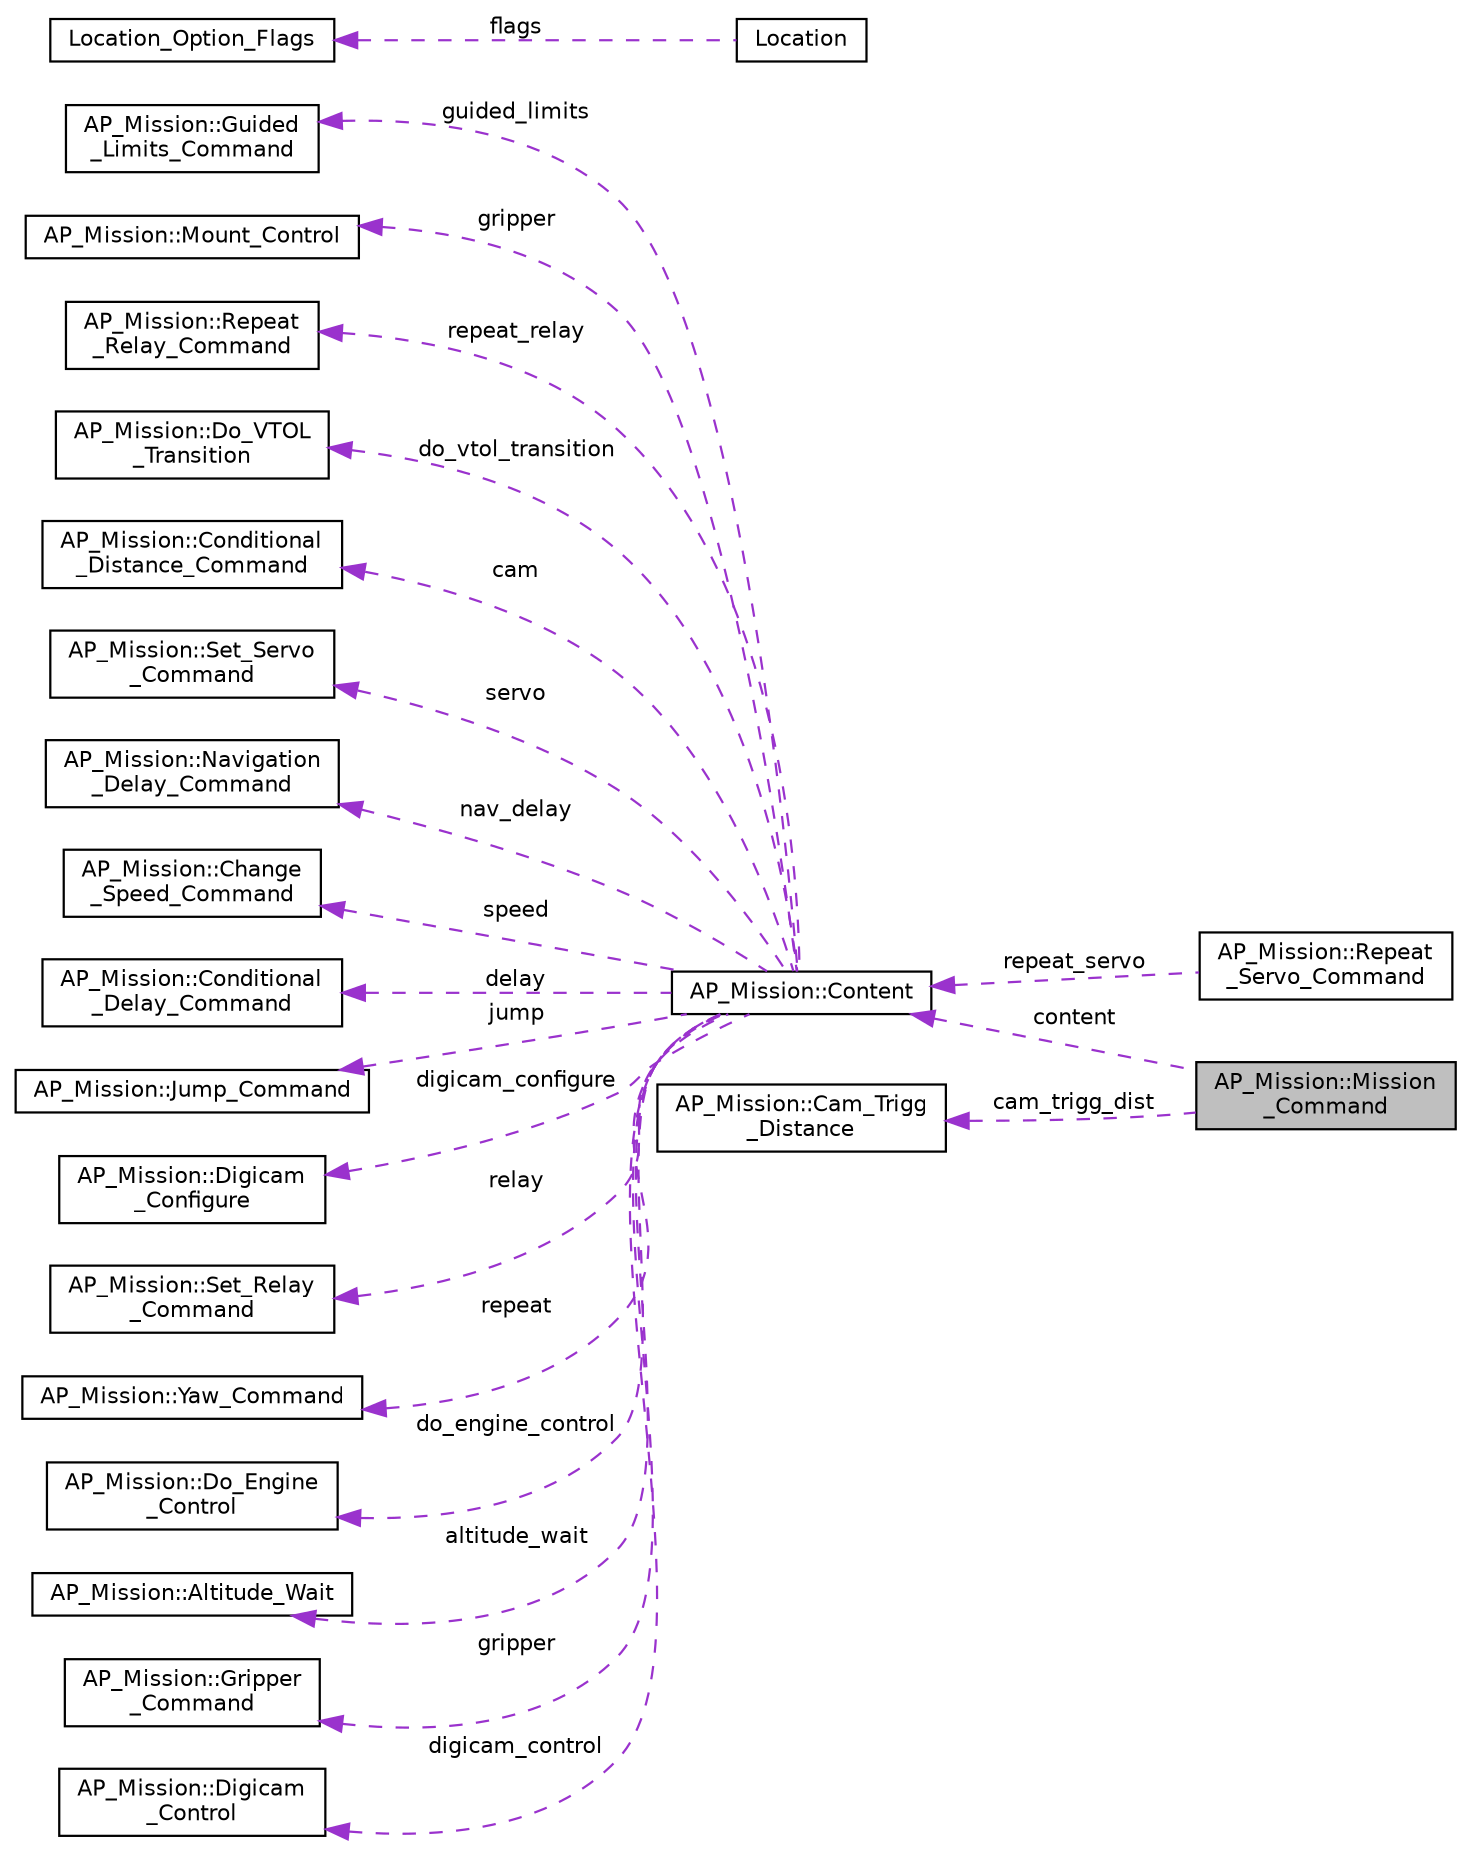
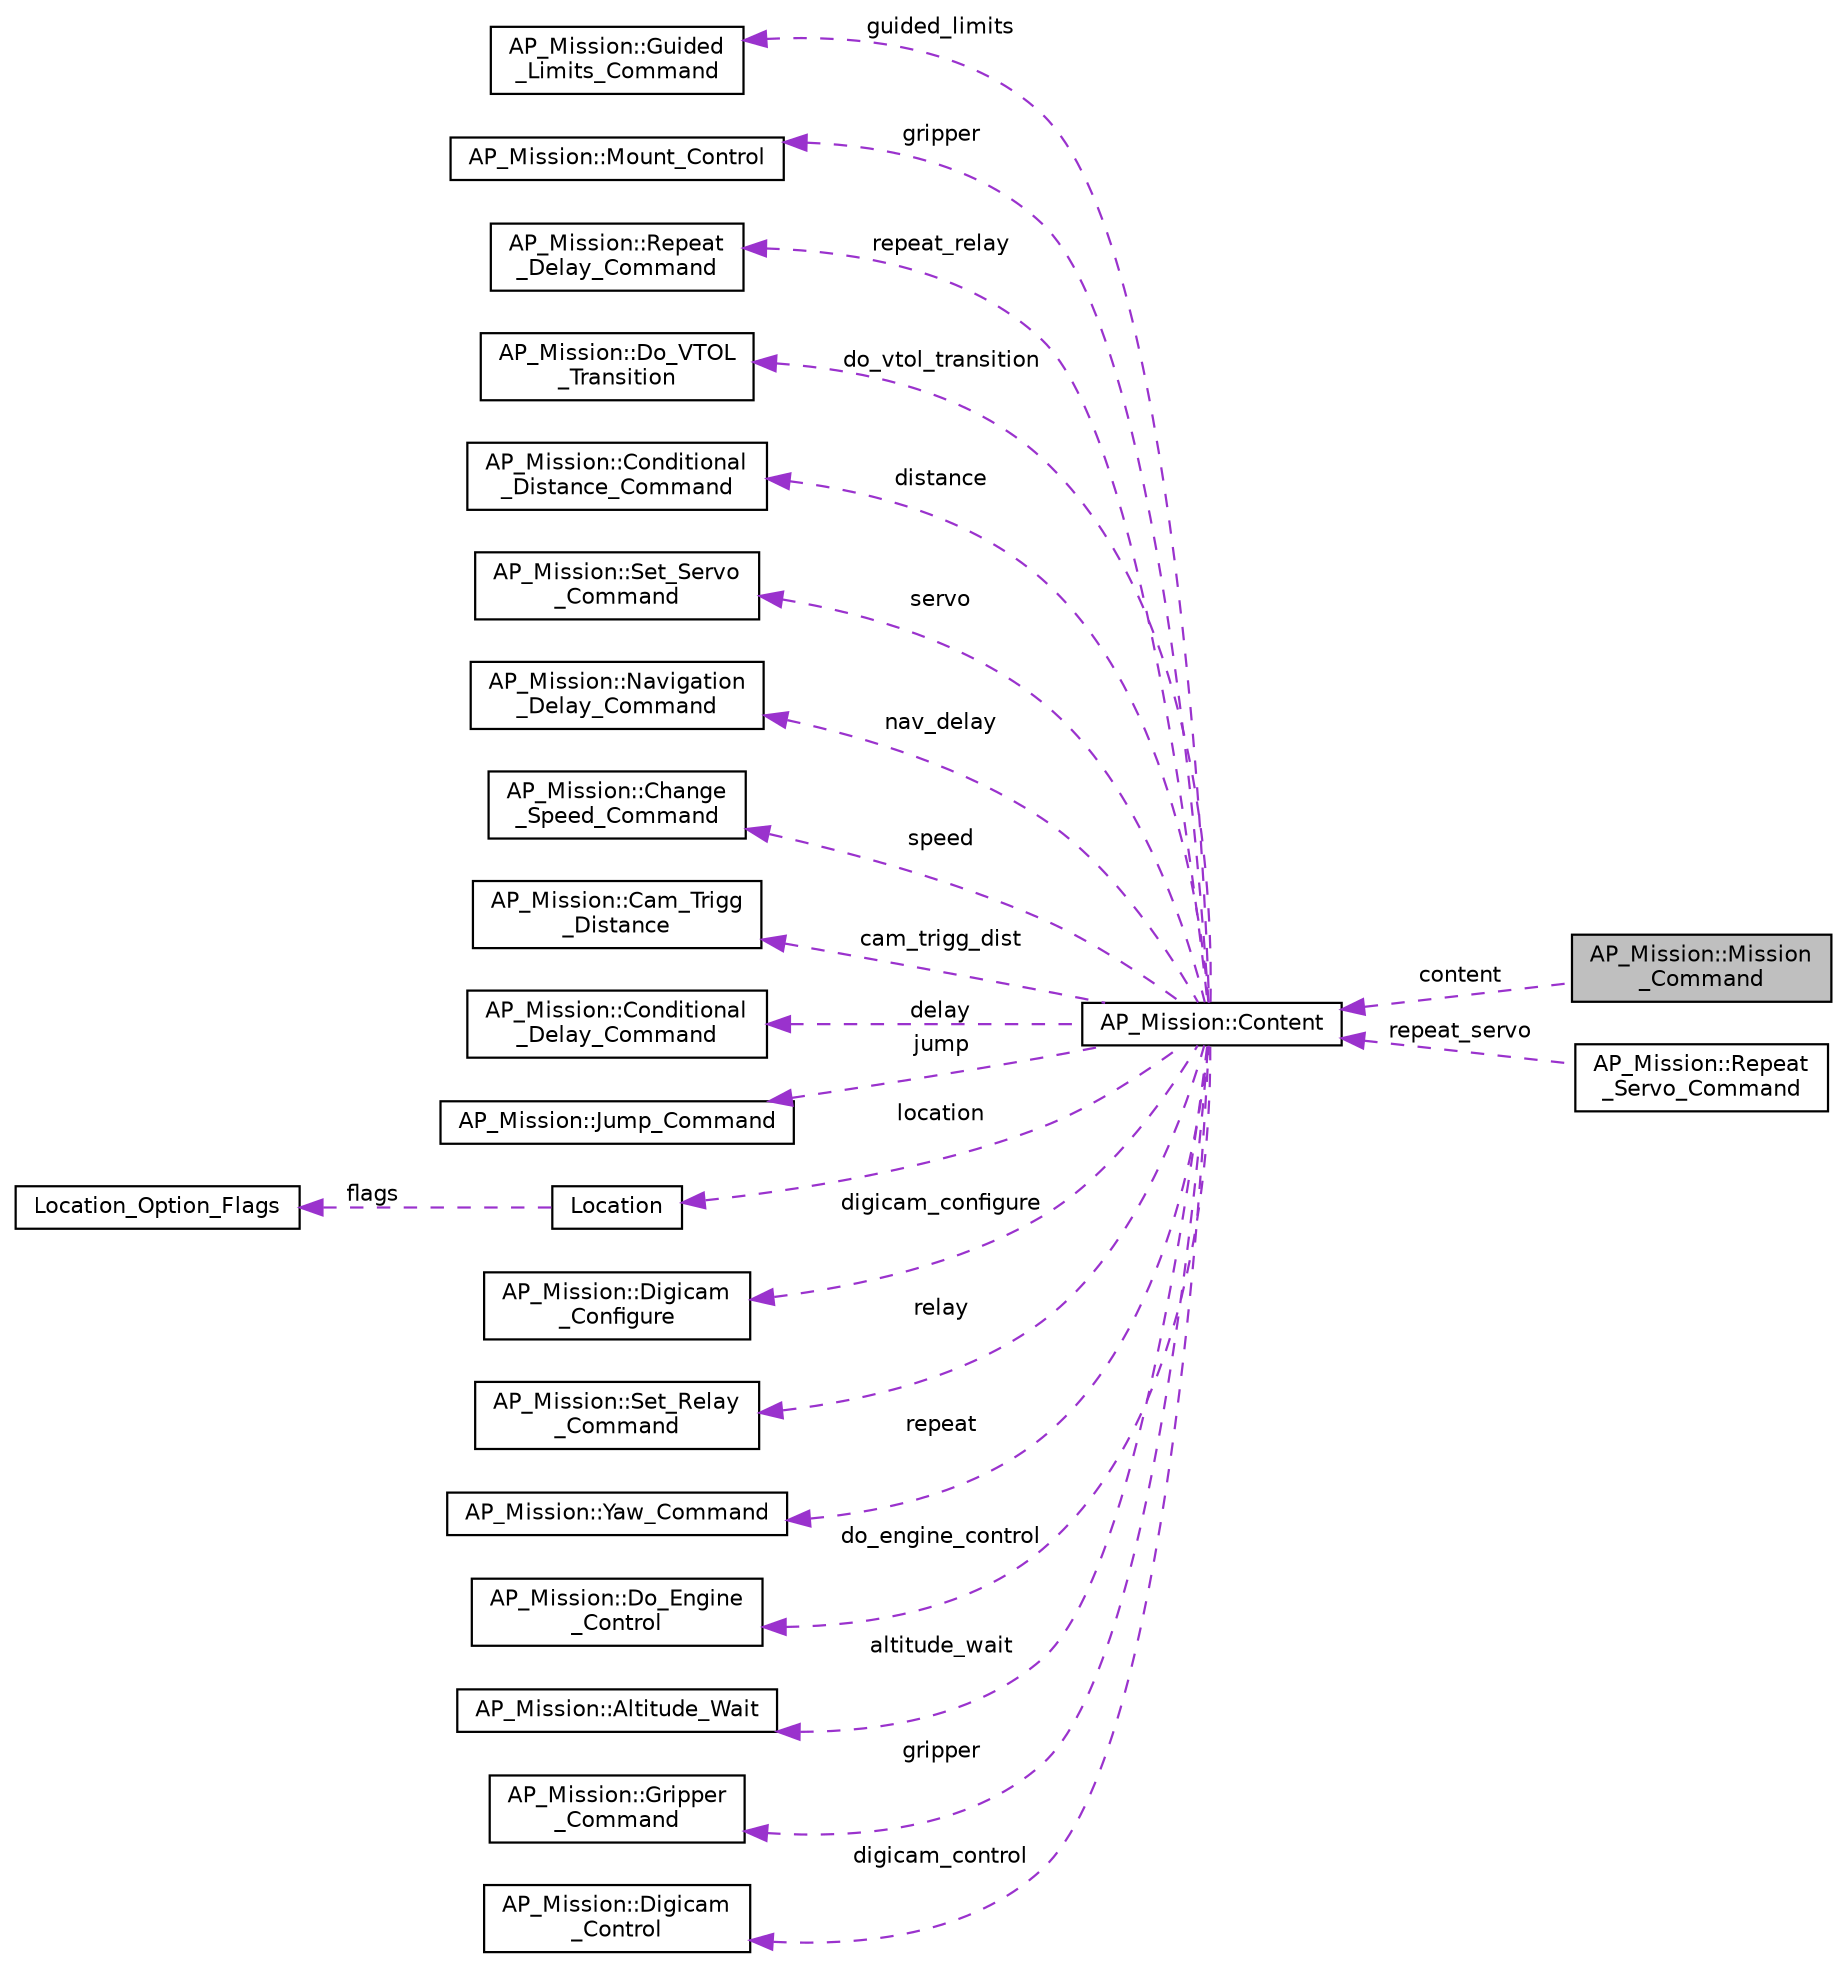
node "AP_Mission::Repeat _Relay_Command": label "AP_Mission::Repeat _Relay_Command" -> "AP_Mission::Repeat _Delay_Command"
edge "AP_Mission::Content" -> "AP_Mission::Conditional _Distance_Command": label " cam" -> " distance"
edge "AP_Mission::Mission _Command" -> "AP_Mission::Cam_Trigg _Distance": now "AP_Mission::Content" -> "AP_Mission::Cam_Trigg _Distance"
edge "AP_Mission::Content" -> "Location": added, label "location"
